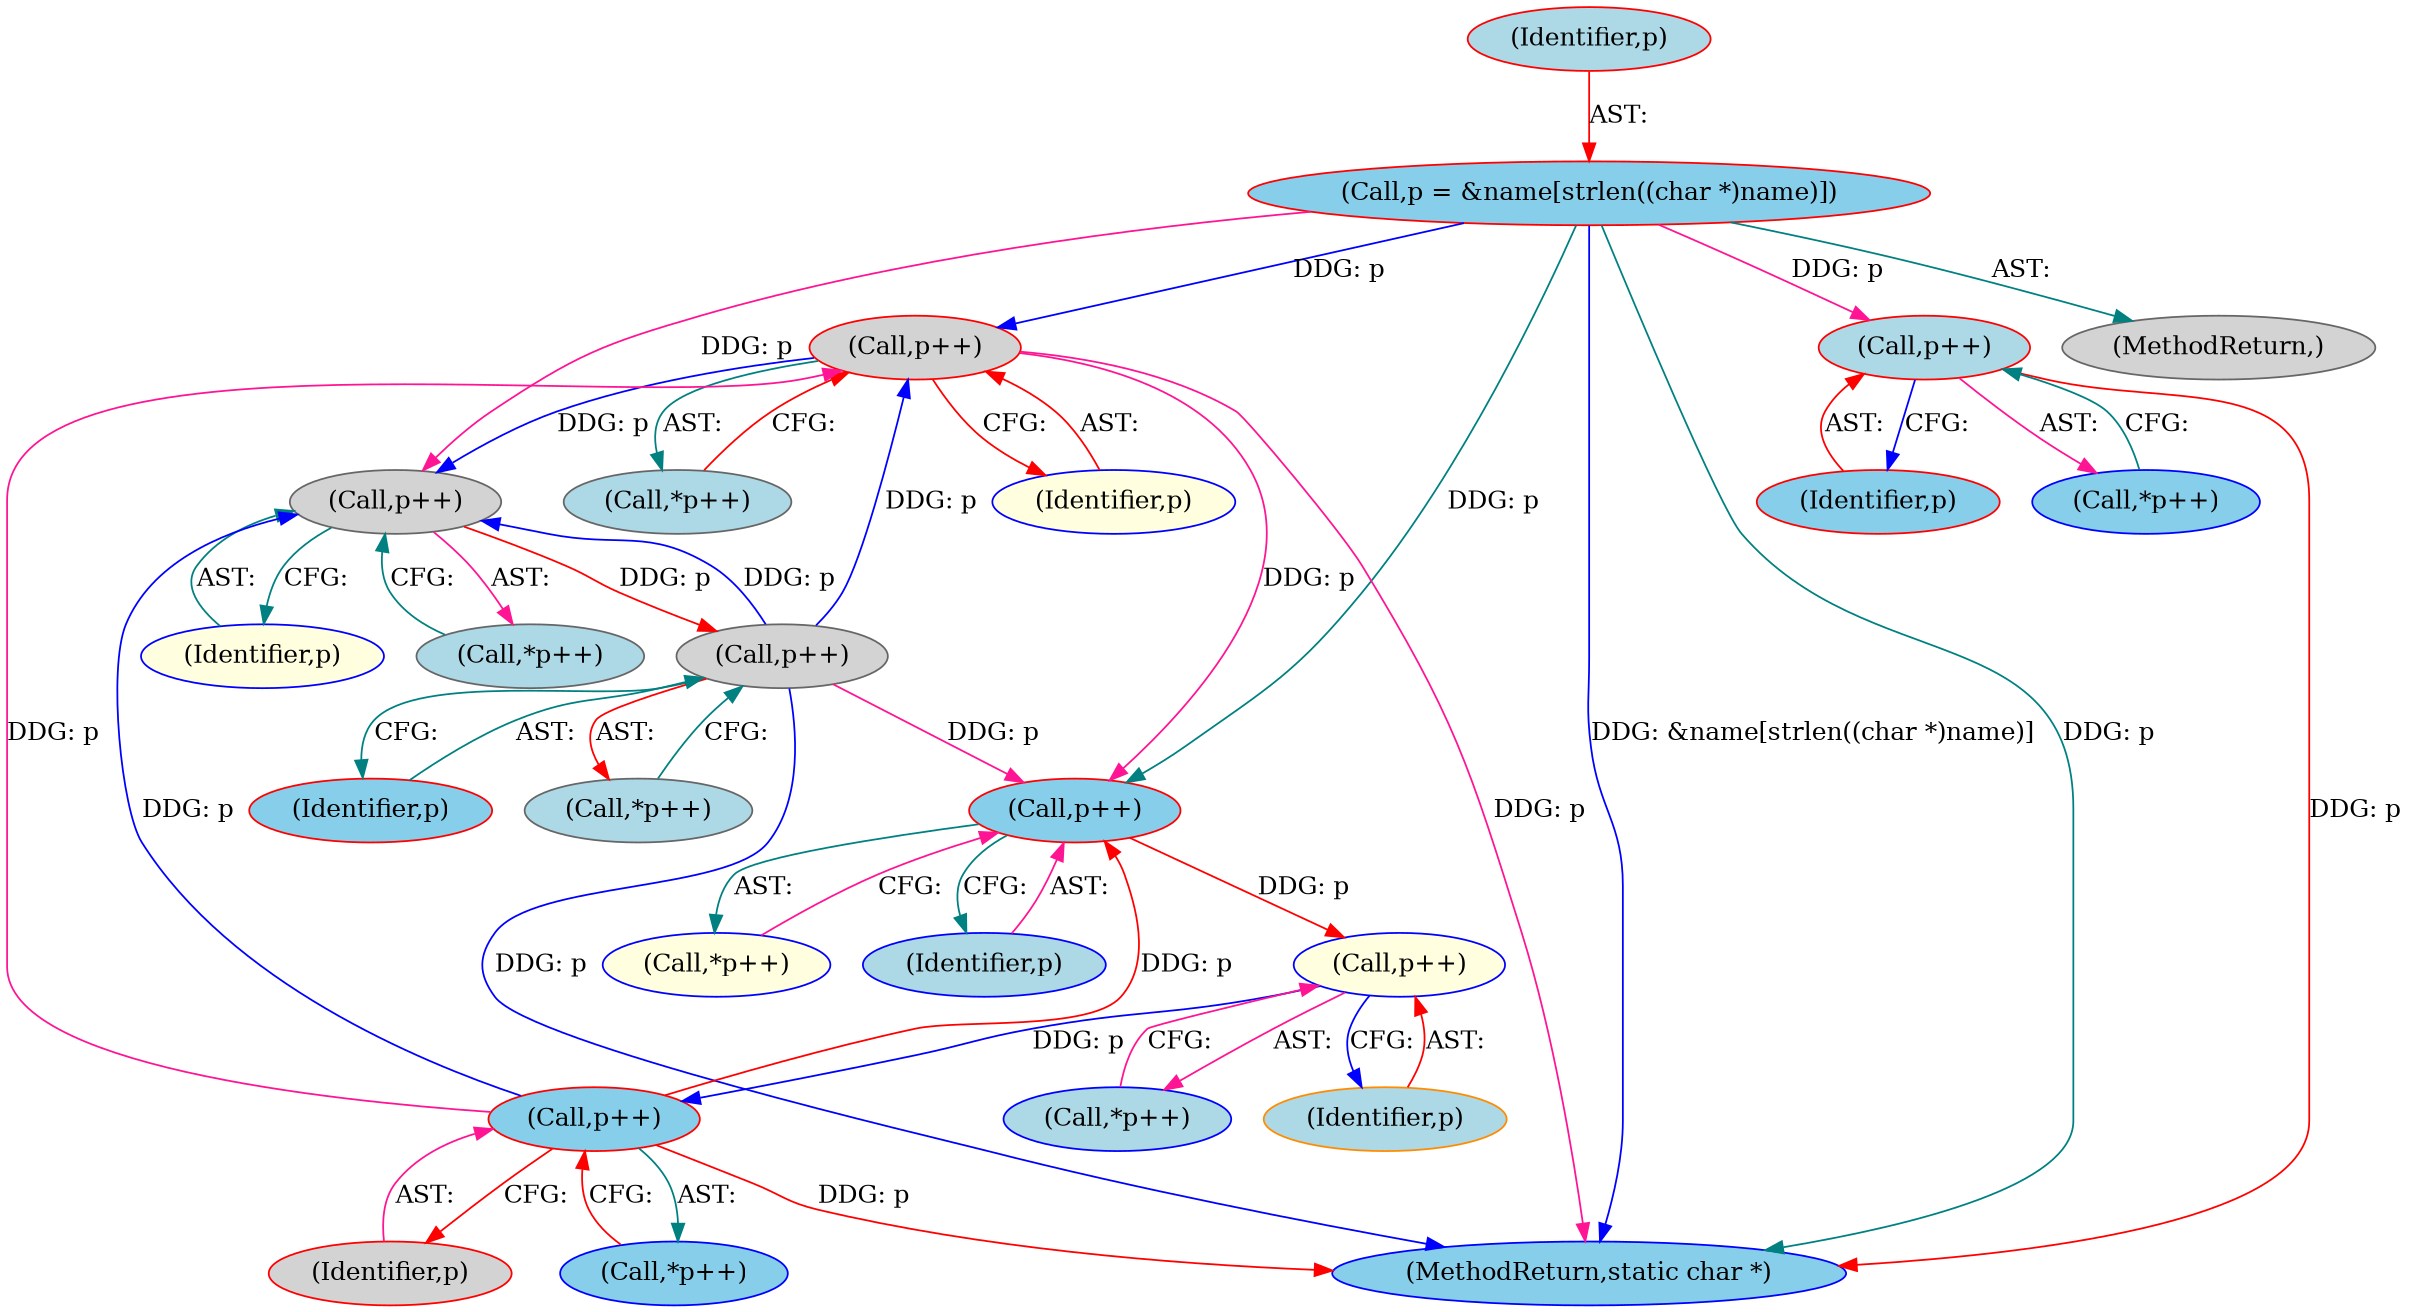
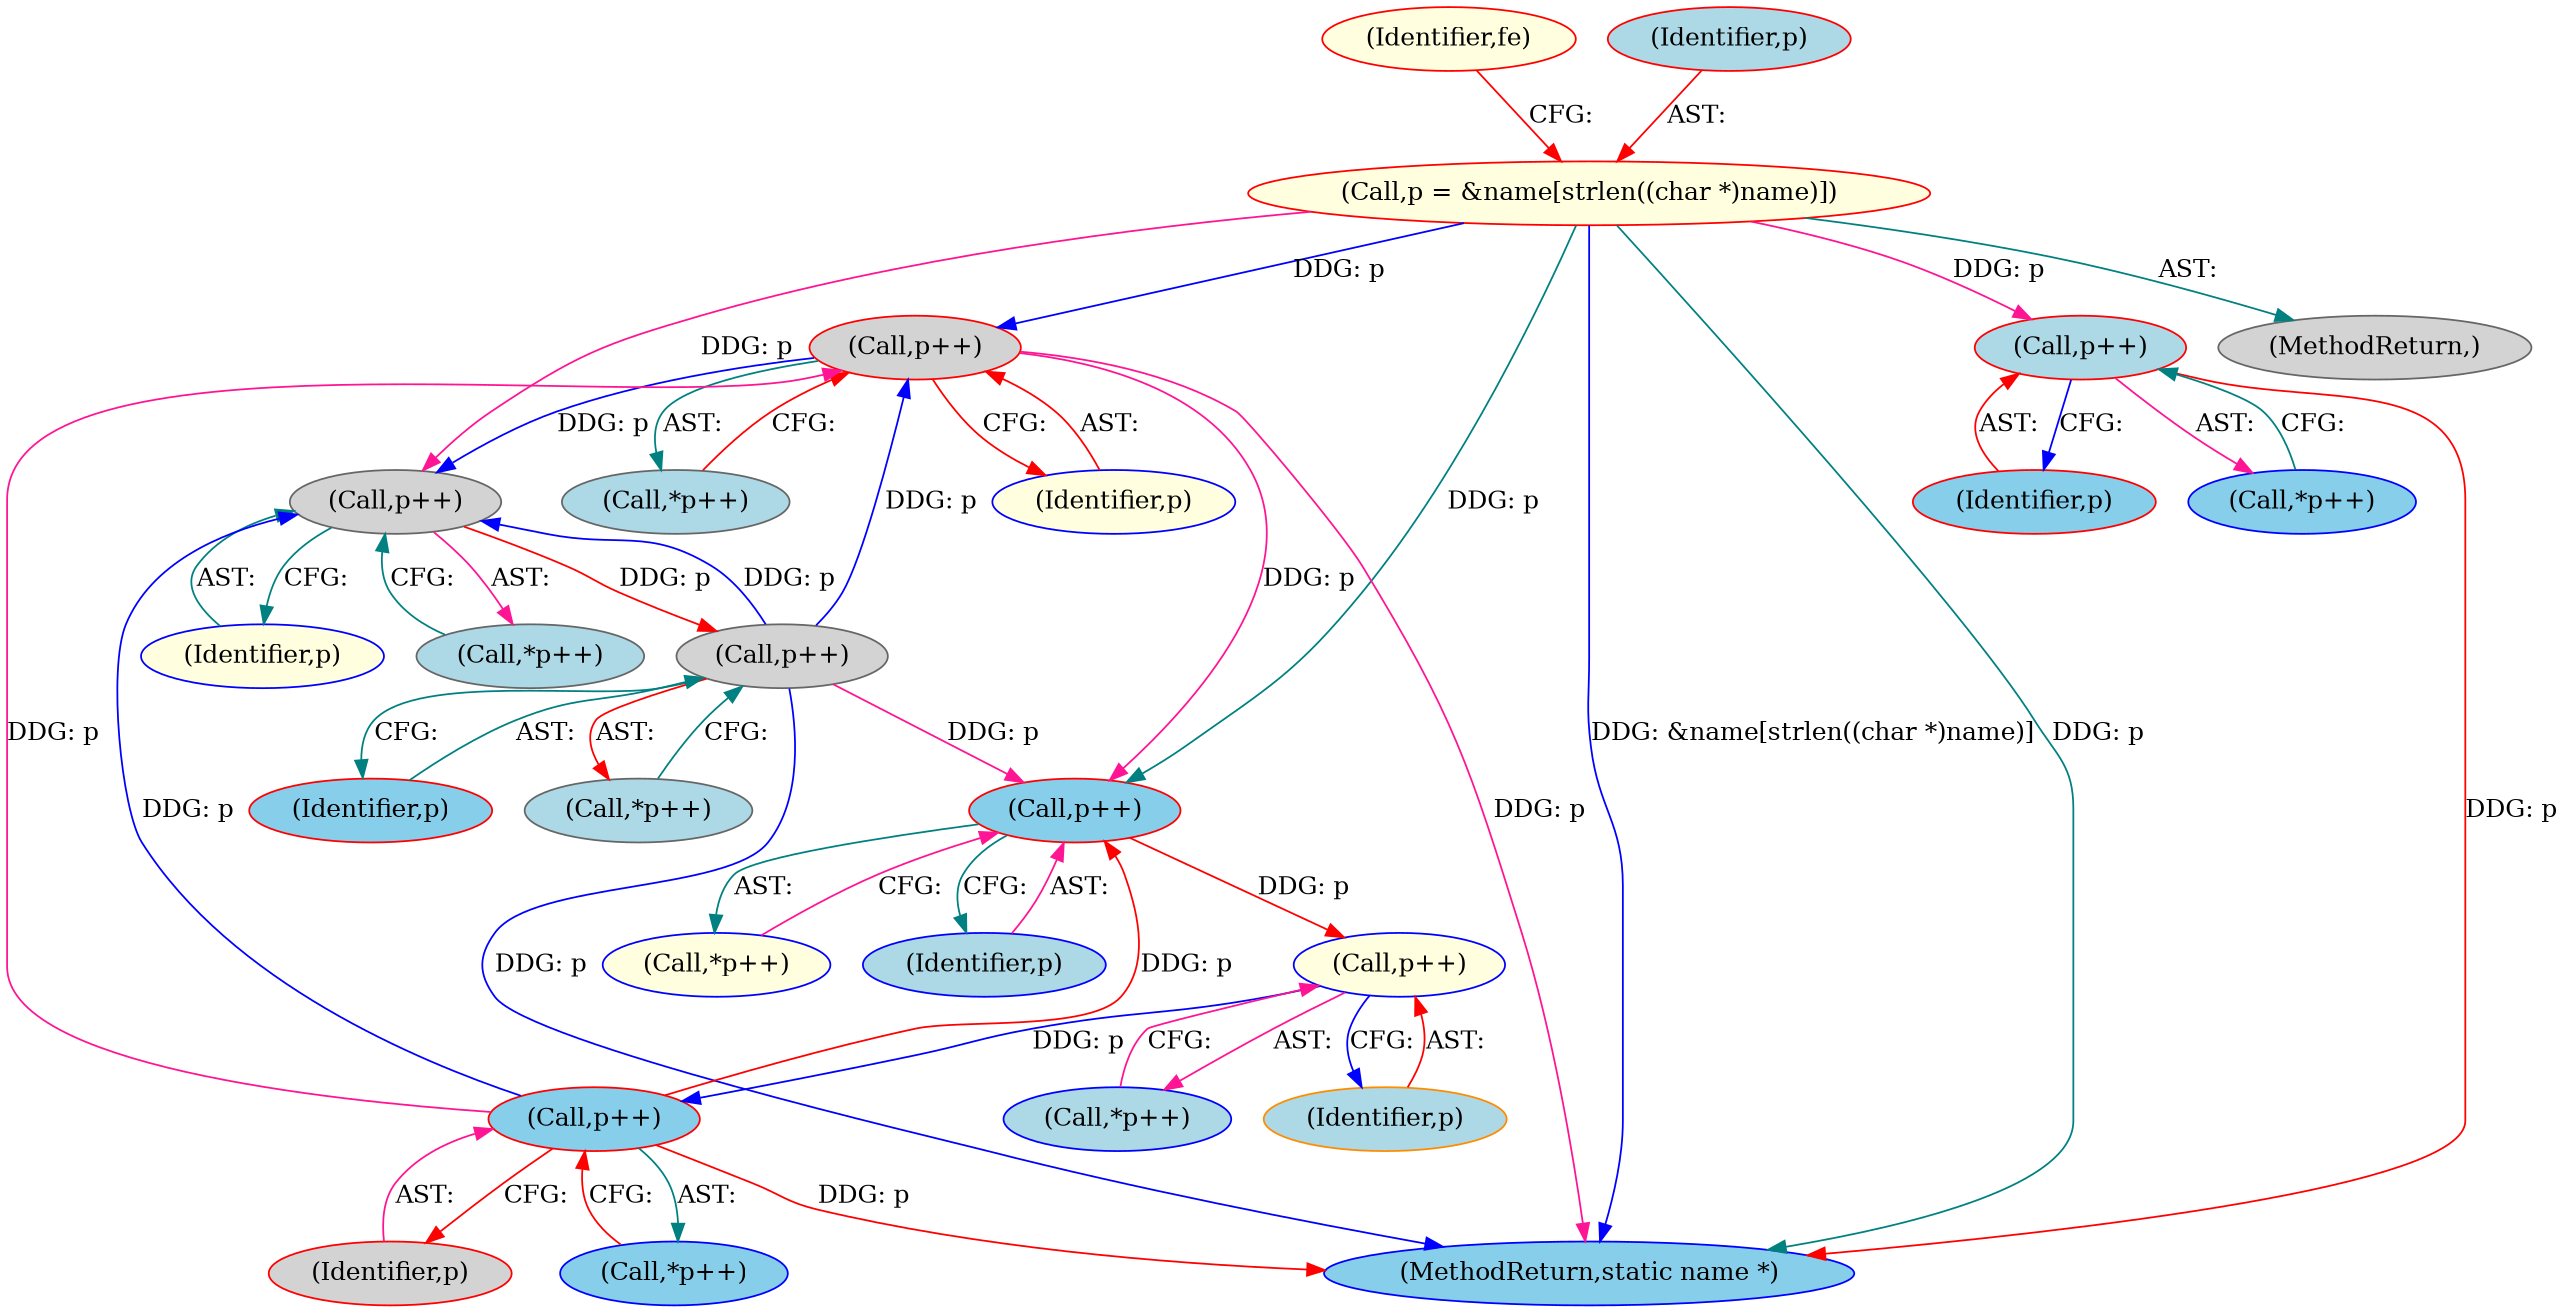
node "(Identifier,fe)": added
node "(Call,p = &name[strlen((char *)name)])": fillcolor skyblue -> lightyellow
node "(MethodReturn,static char *)": label "(MethodReturn,static char *)" -> "(MethodReturn,static name *)"
